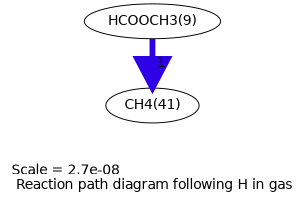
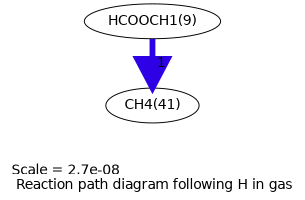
node "HCOOCH3(9)": label "HCOOCH3(9)" -> "HCOOCH1(9)"
